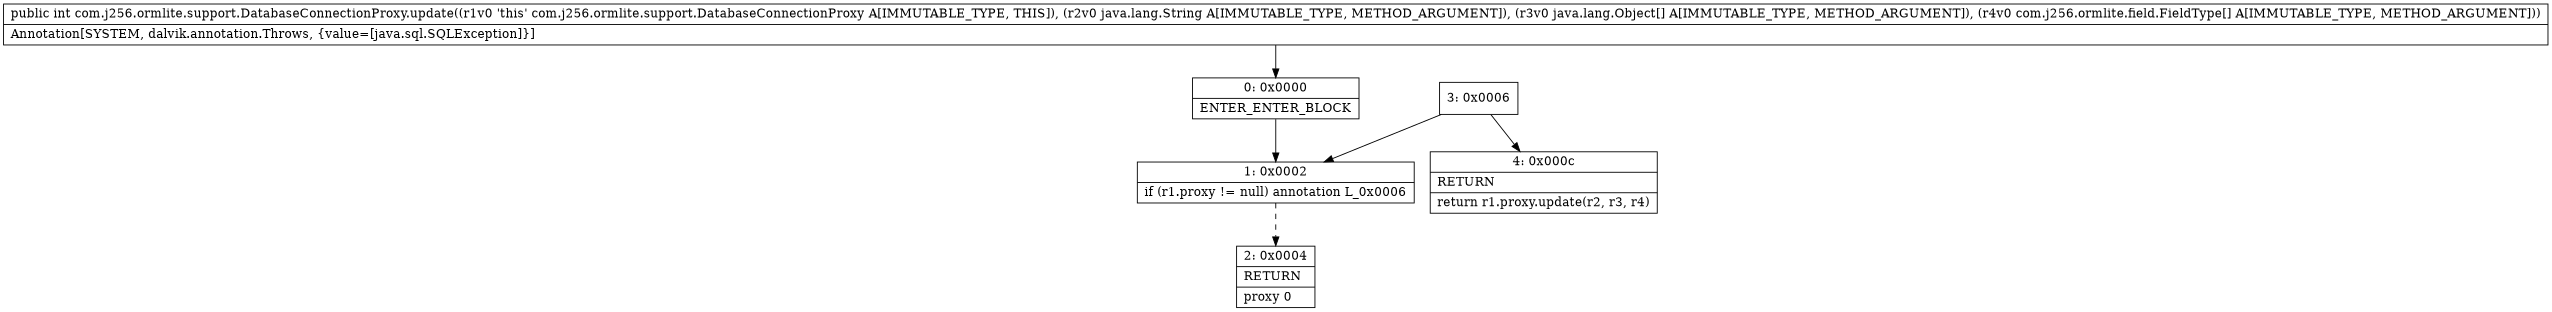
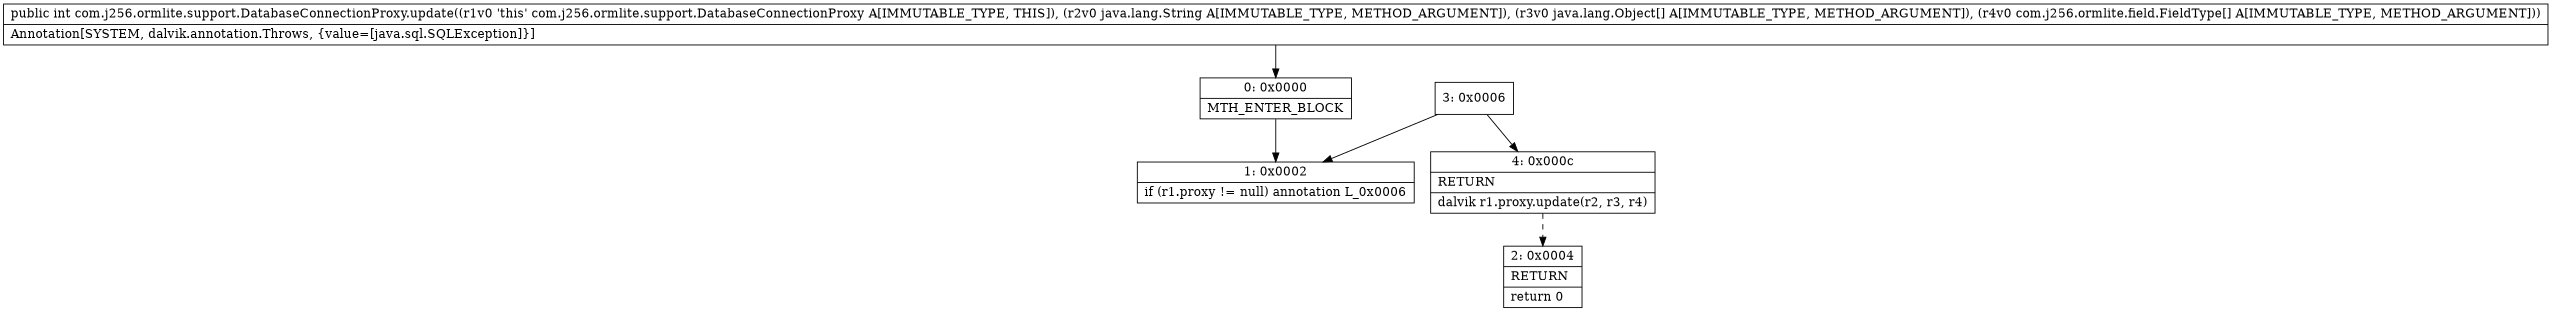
node "0: 0x0000": text "ENTER_ENTER_BLOCK" -> "MTH_ENTER_BLOCK"
node "4: 0x000c": text "return r1.proxy.update(r2, r3, r4)" -> "dalvik r1.proxy.update(r2, r3, r4)"
edge "1: 0x0002" -> "2: 0x0004": now "4: 0x000c" -> "2: 0x0004"
node "2: 0x0004": text "proxy 0" -> "return 0"
